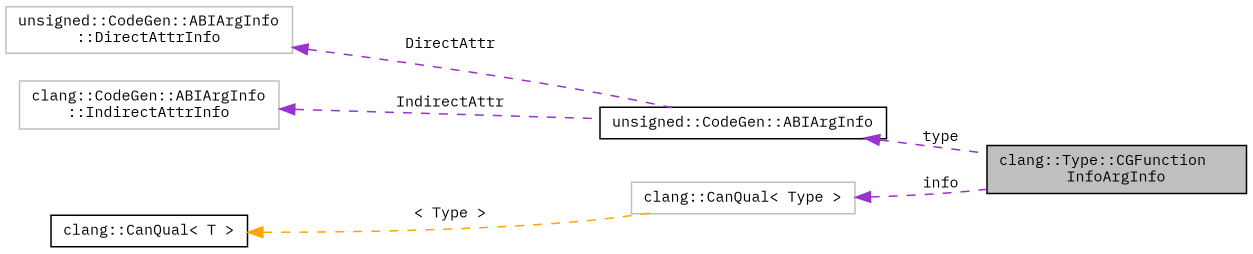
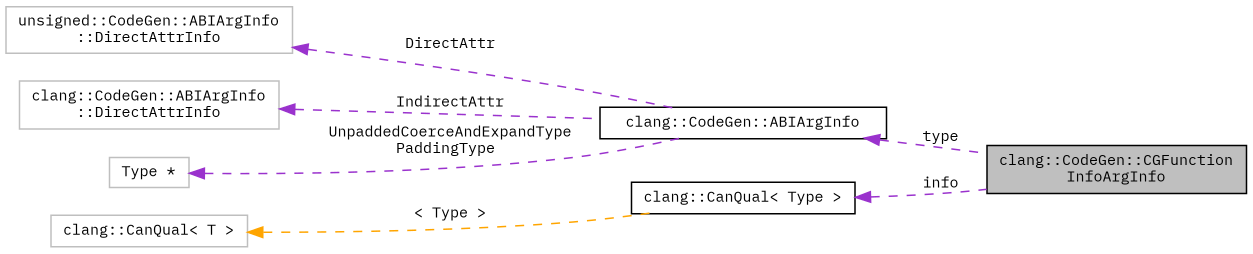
node "clang::CodeGen::ABIArgInfo ::IndirectAttrInfo": label "clang::CodeGen::ABIArgInfo ::IndirectAttrInfo" -> "clang::CodeGen::ABIArgInfo ::DirectAttrInfo"
node "unsigned::CodeGen::ABIArgInfo": label "unsigned::CodeGen::ABIArgInfo" -> "clang::CodeGen::ABIArgInfo"
node "clang::Type::CGFunction InfoArgInfo": label "clang::Type::CGFunction InfoArgInfo" -> "clang::CodeGen::CGFunction InfoArgInfo"
node "Type *": added
node "clang::CanQual< Type >": color grey75 -> black
node "clang::CanQual< T >": color black -> grey75
